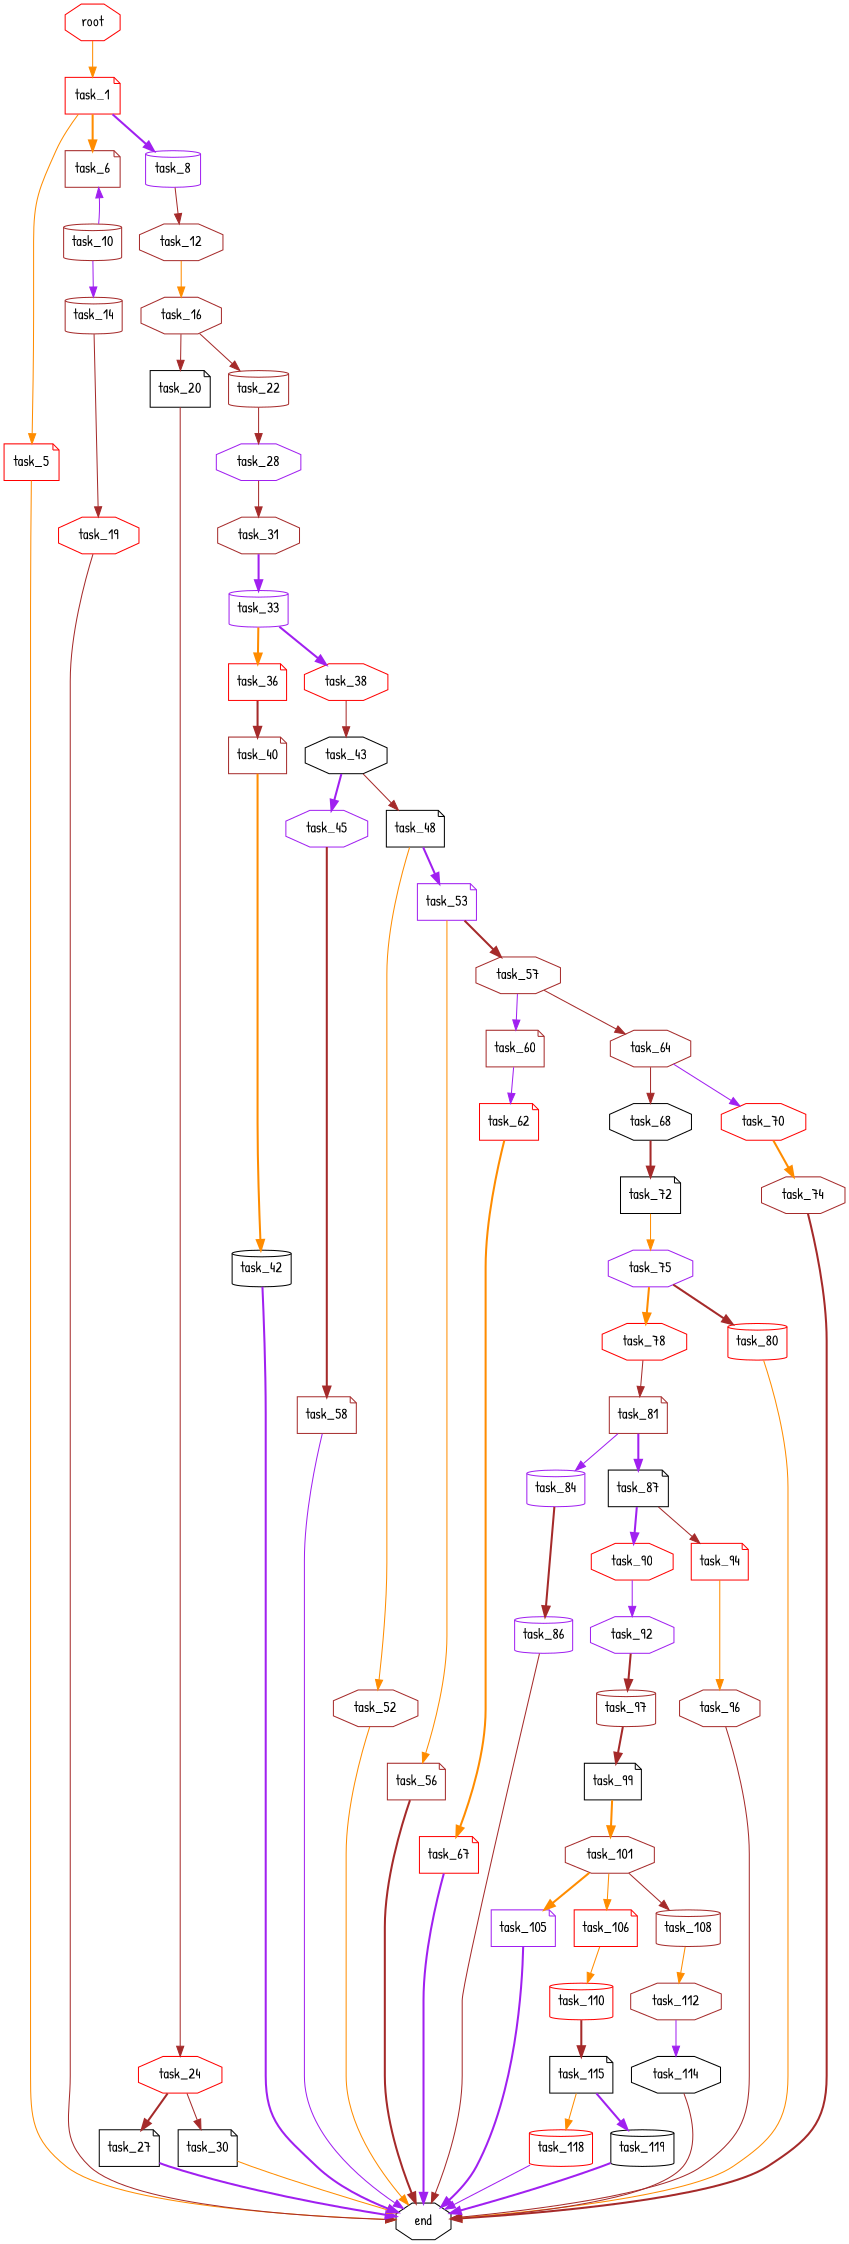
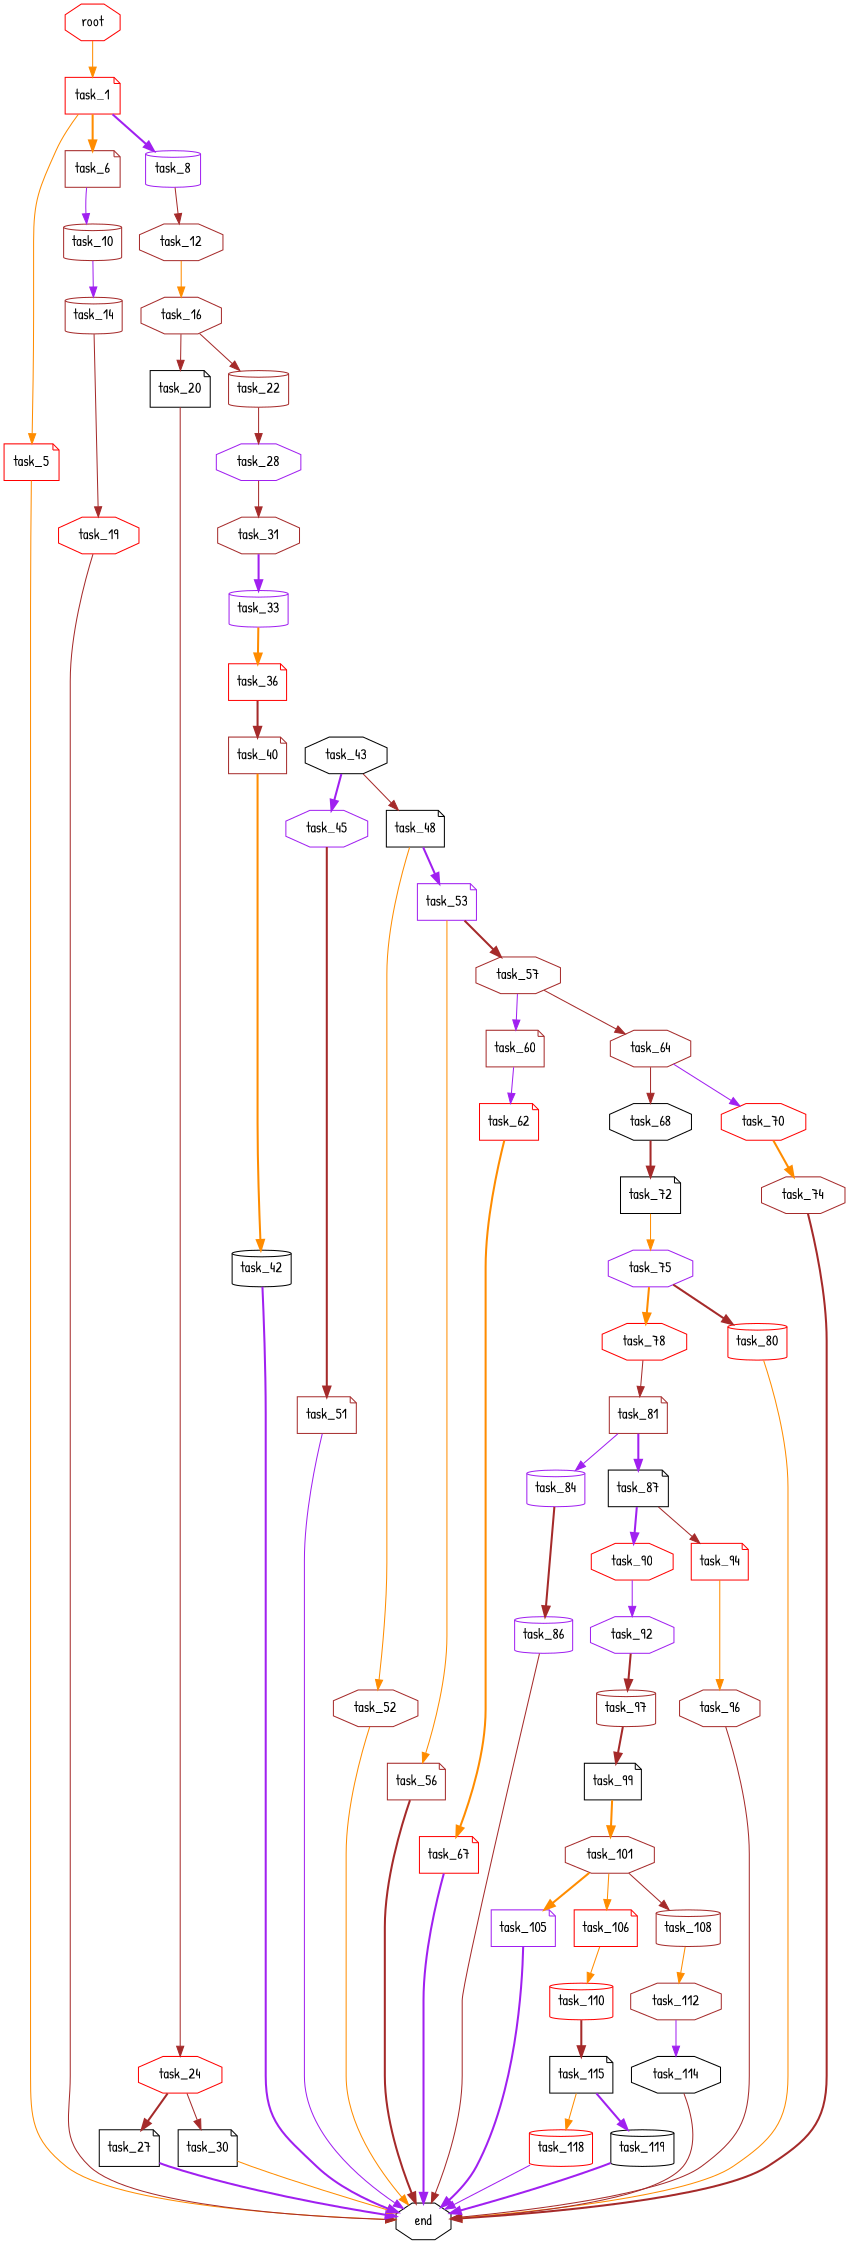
edge "task_10" -> "task_6": reversed
node "task_38": removed
node "task_58": label "task_58" -> "task_51"
